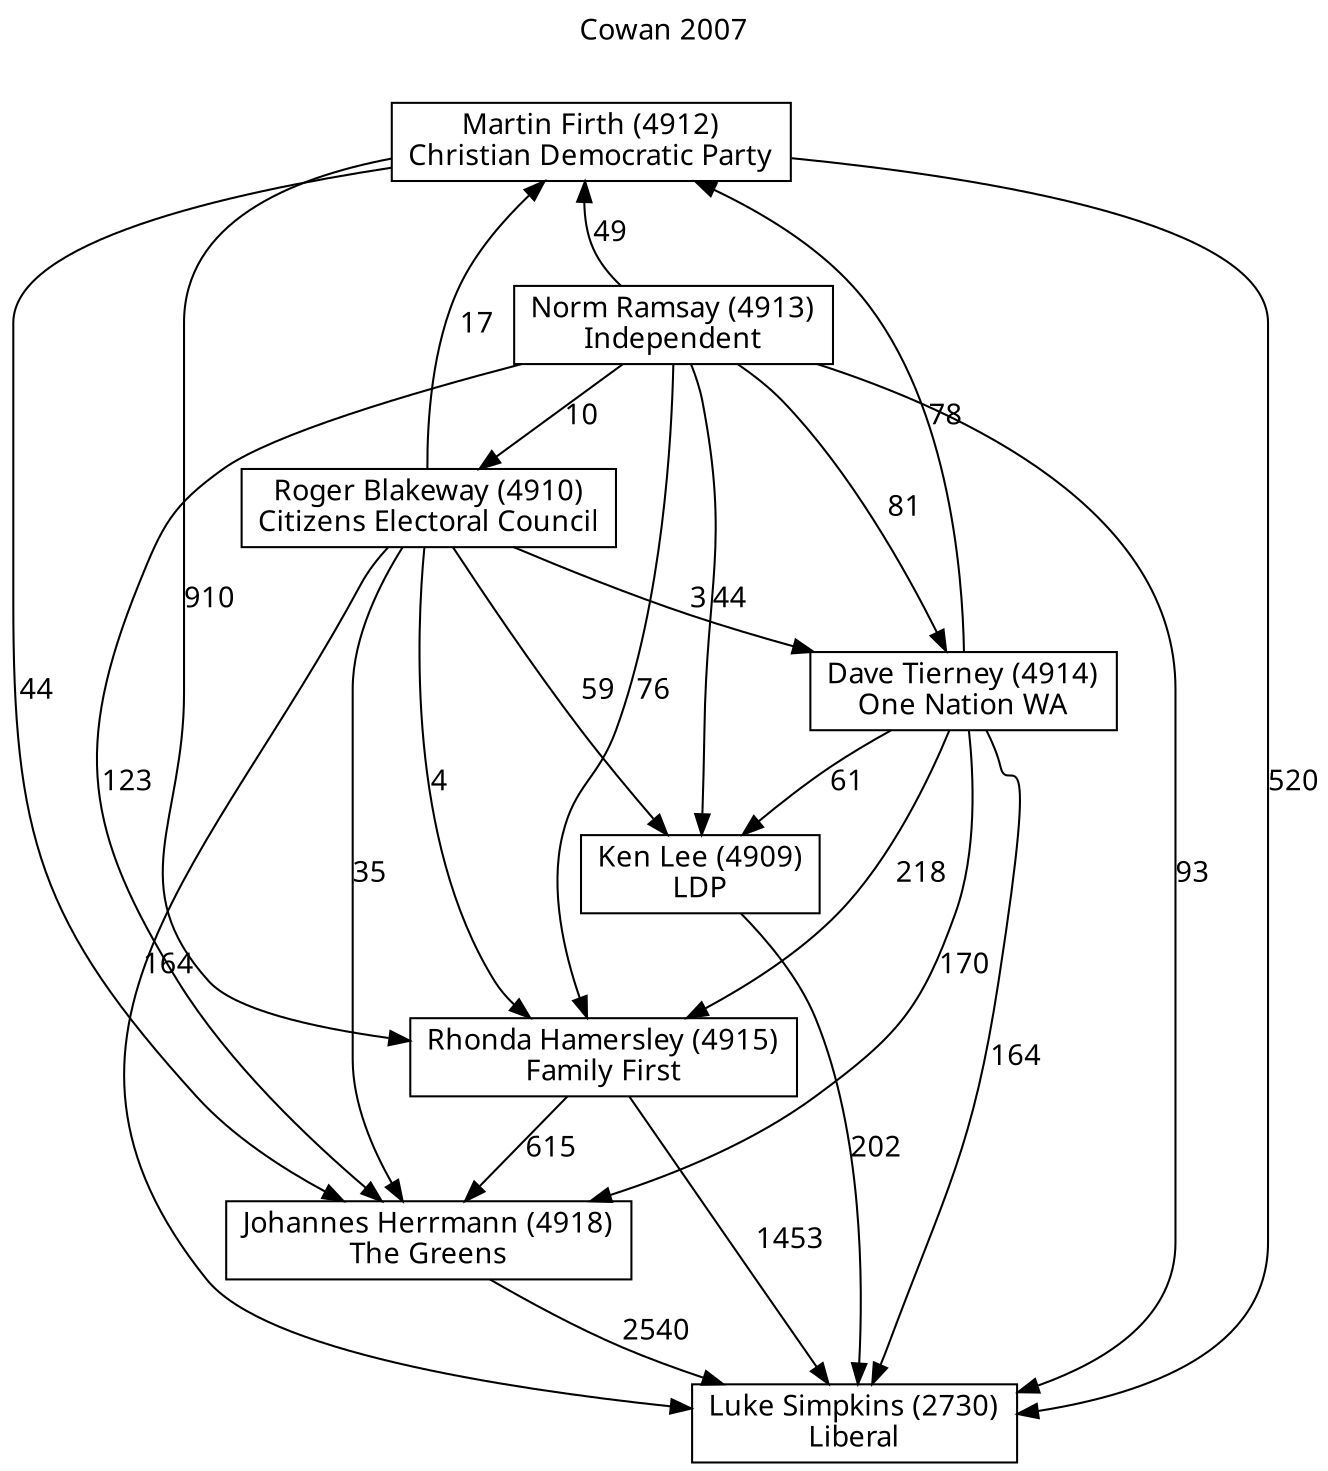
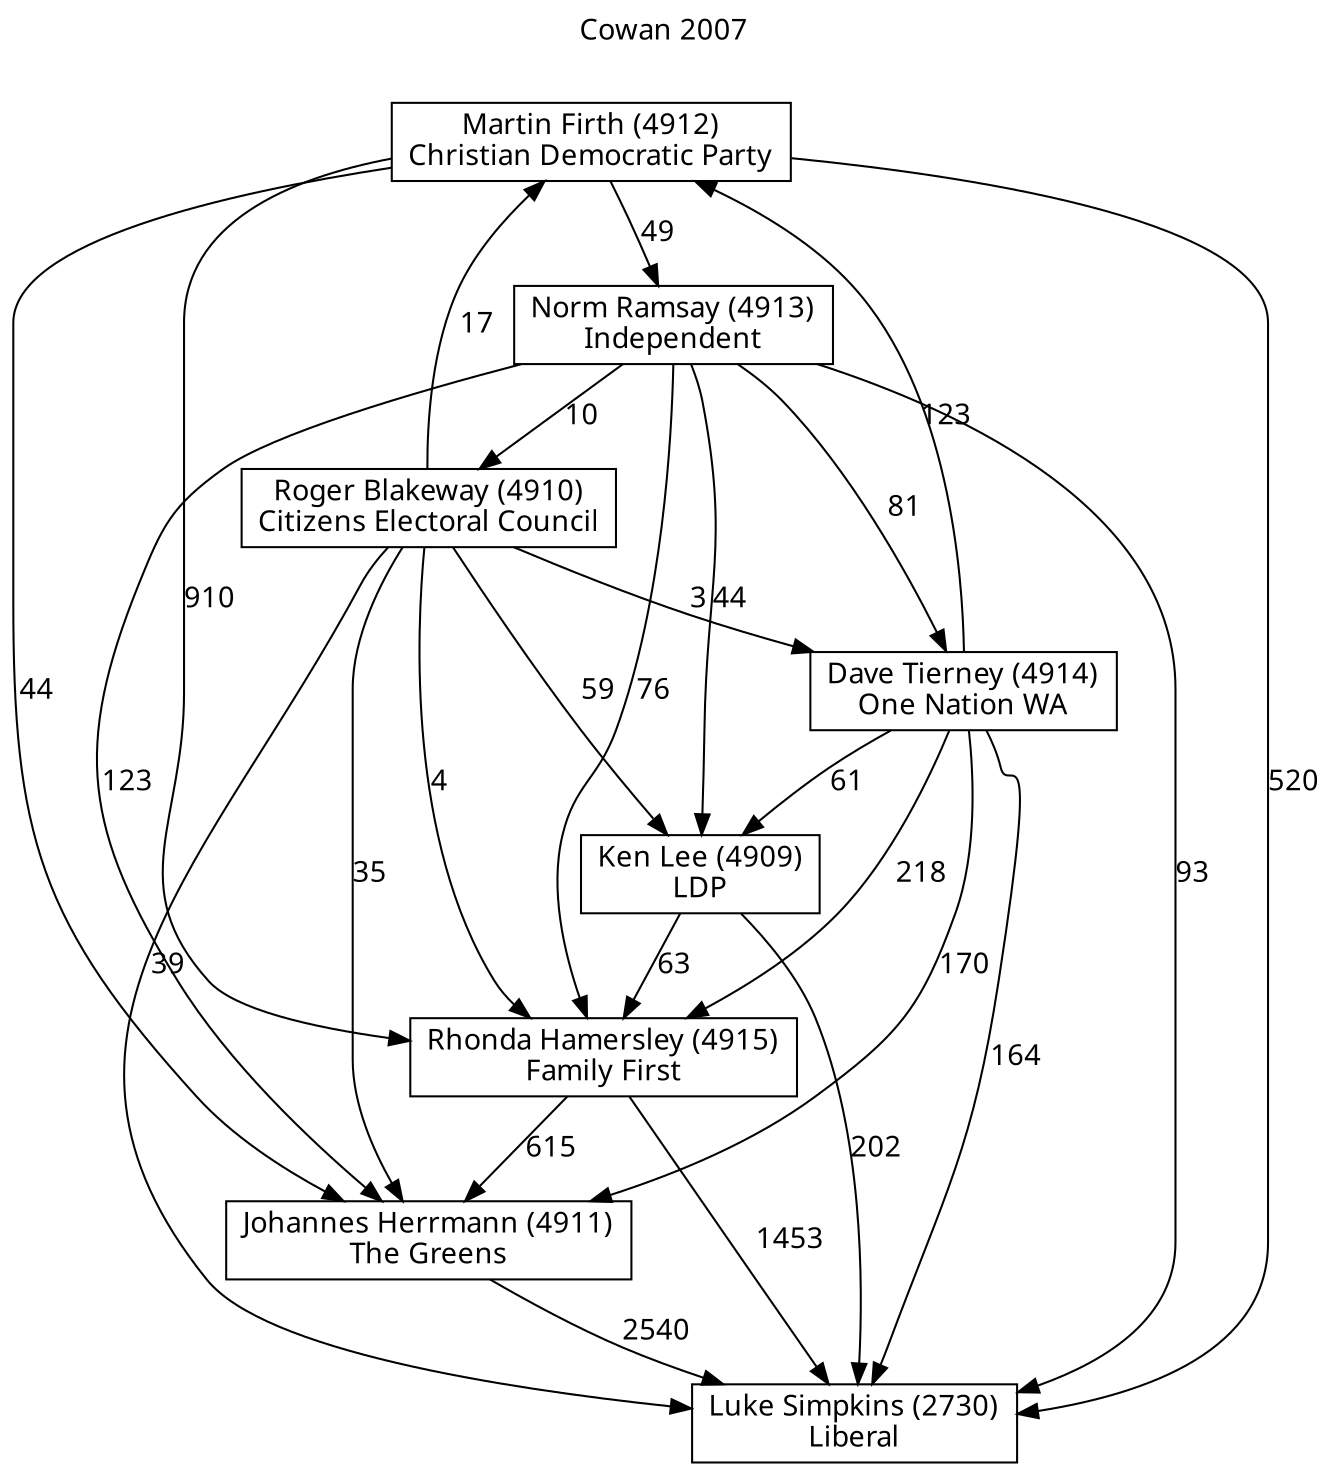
edge "Norm Ramsay (4913) Independent" -> "Martin Firth (4912) Christian Democratic Party": reversed
edge "Dave Tierney (4914) One Nation WA" -> "Martin Firth (4912) Christian Democratic Party": label "78" -> "123"
edge "Ken Lee (4909) LDP" -> "Rhonda Hamersley (4915) Family First": added, label "63"
edge "Roger Blakeway (4910) Citizens Electoral Council" -> "Luke Simpkins (2730) Liberal": label "164" -> "39"
node "Johannes Herrmann (4918) The Greens": label "Johannes Herrmann (4918) The Greens" -> "Johannes Herrmann (4911) The Greens"
